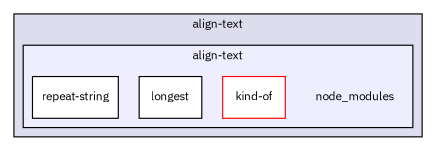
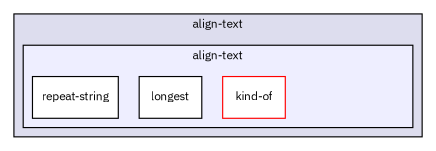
node "node_modules": removed
